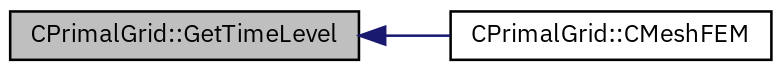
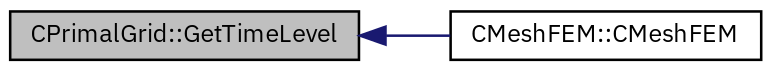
node "CPrimalGrid::CMeshFEM": label "CPrimalGrid::CMeshFEM" -> "CMeshFEM::CMeshFEM"
